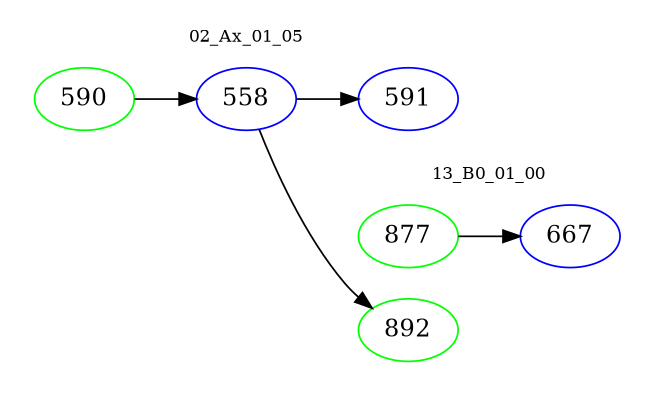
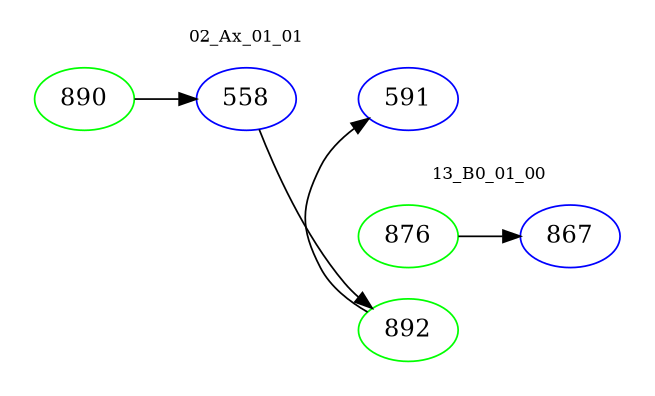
cluster "02_Ax_01_05": label "02_Ax_01_05" -> "02_Ax_01_01"
node "590": label "590" -> "890"
edge "558" -> "591": now "892" -> "591"
node "877": label "877" -> "876"
node "667": label "667" -> "867"
